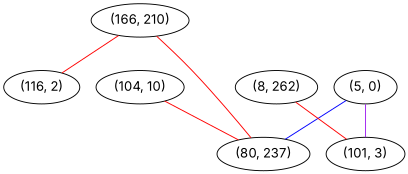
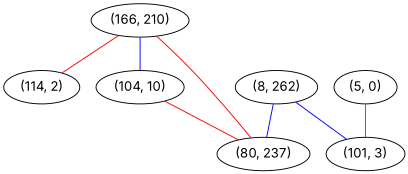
edge "(166, 210)" -- "(104, 10)": added
node "(116, 2)": label "(116, 2)" -> "(114, 2)"
edge "(5, 0)" -- "(80, 237)": now "(8, 262)" -- "(80, 237)"
edge "(8, 262)" -- "(101, 3)": color red -> blue
